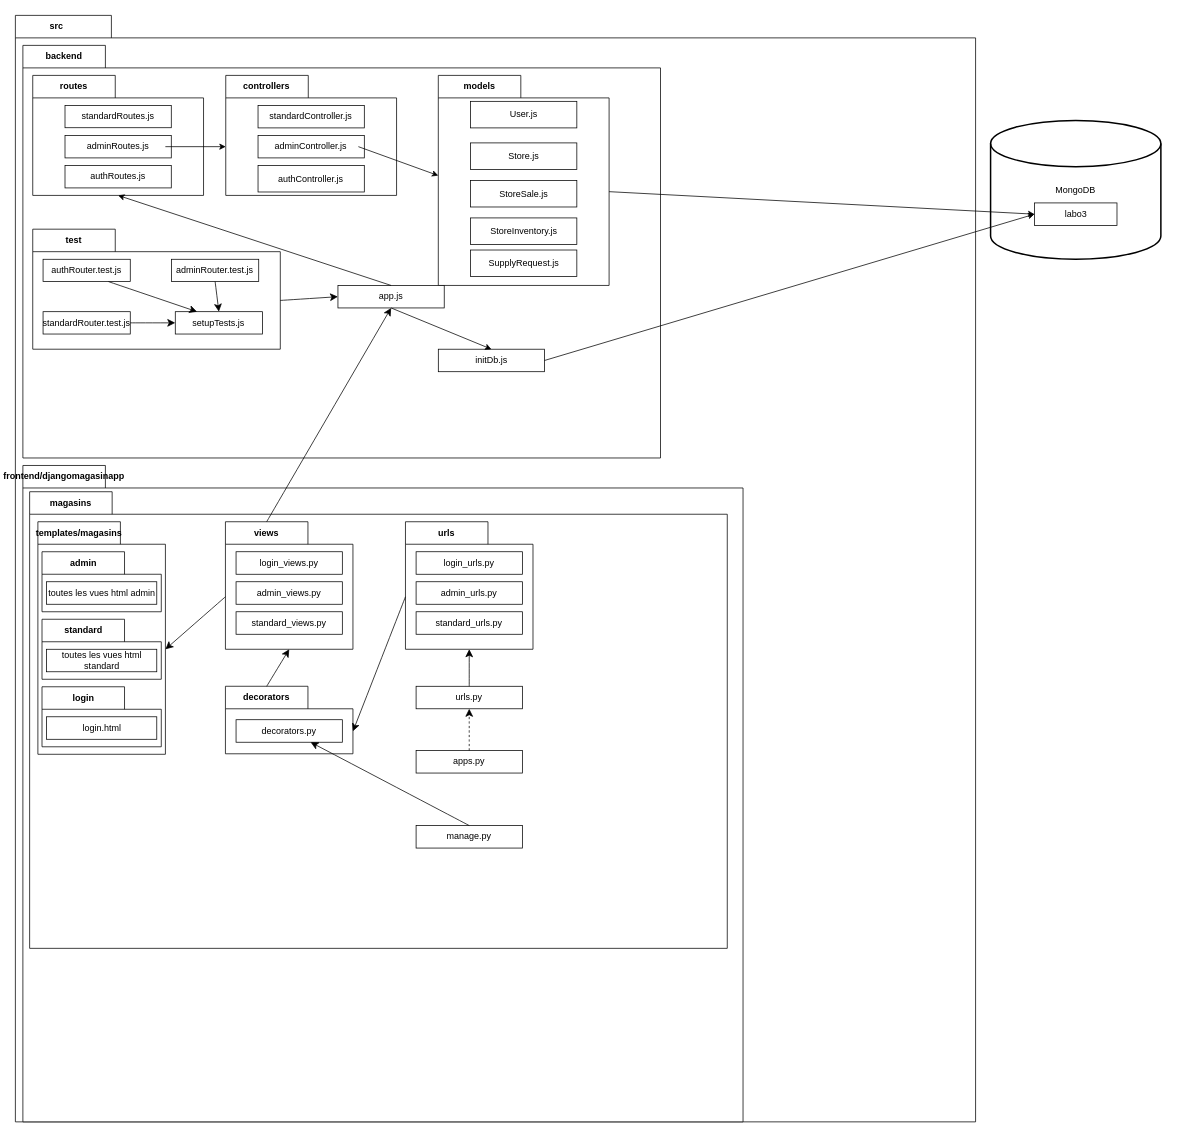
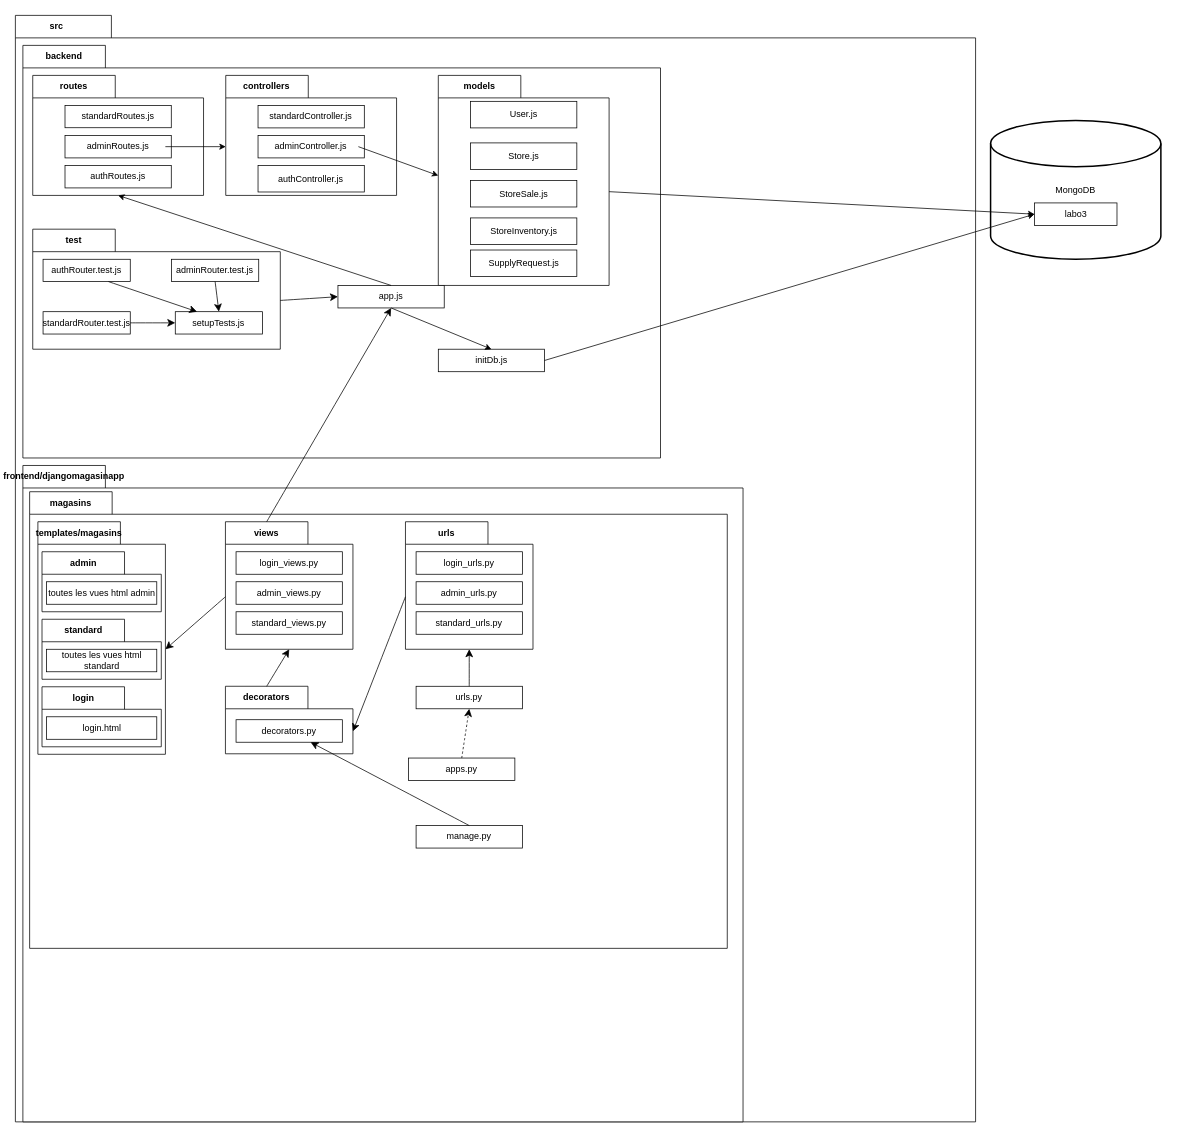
node "apps.py": moved (469, 762) -> (462, 769)
